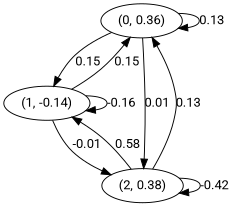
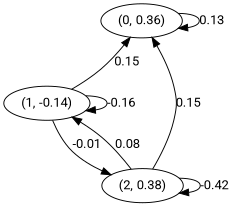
edge "(0, 0.36)" -> "(1, -0.14)": removed, label "0.15"
edge "(0, 0.36)" -> "(2, 0.38)": removed, label "0.01"
edge "(2, 0.38)" -> "(0, 0.36)": label "0.13" -> "0.15"
edge "(2, 0.38)" -> "(1, -0.14)": label "0.58" -> "0.08"
